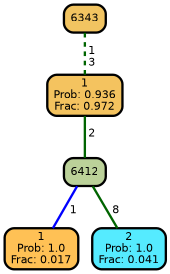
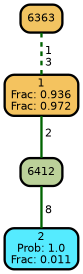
node "6343": label "6343" -> "6363"
node "1 Prob: 0.936 Frac: 0.972": label "1 Prob: 0.936 Frac: 0.972" -> "1 Frac: 0.936 Frac: 0.972"
node "1 Prob: 1.0 Frac: 0.017": removed
node "2 Prob: 1.0 Frac: 0.041": label "2 Prob: 1.0 Frac: 0.041" -> "2 Prob: 1.0 Frac: 0.011"
